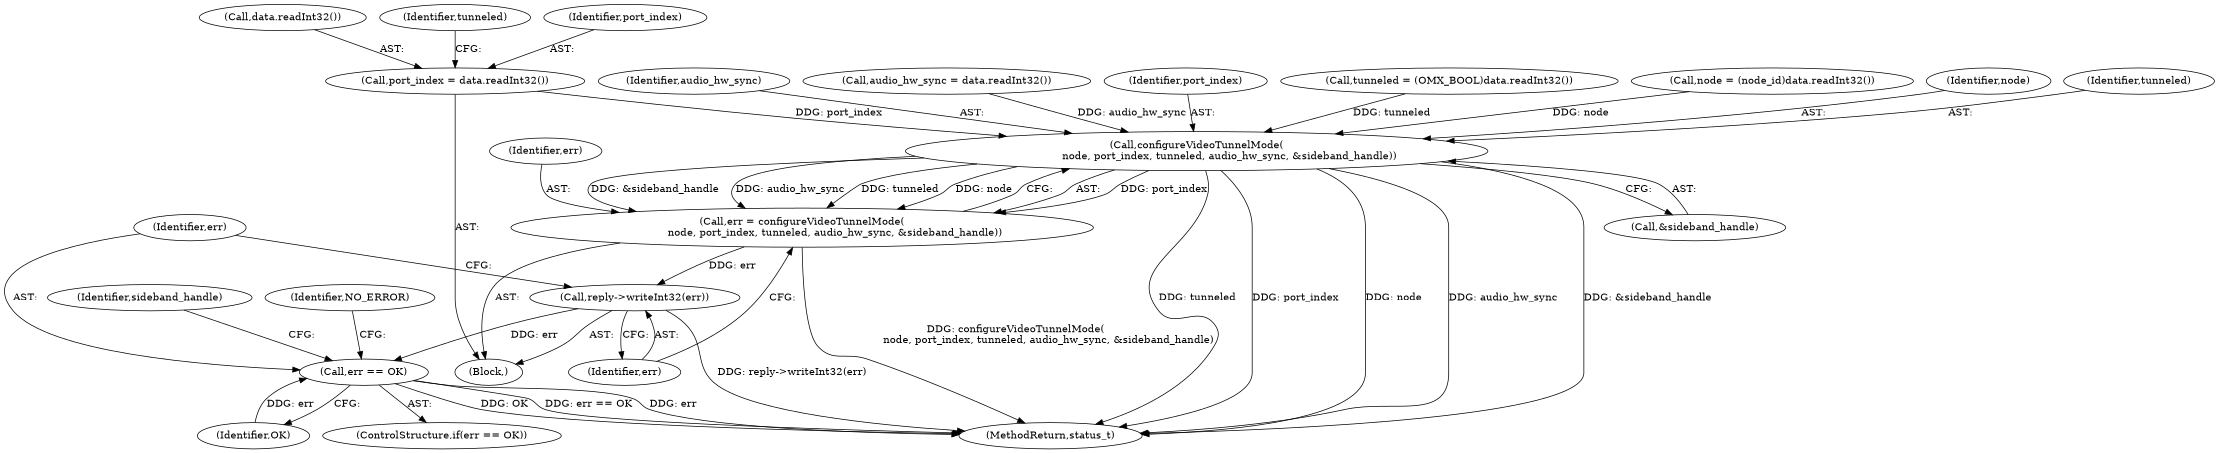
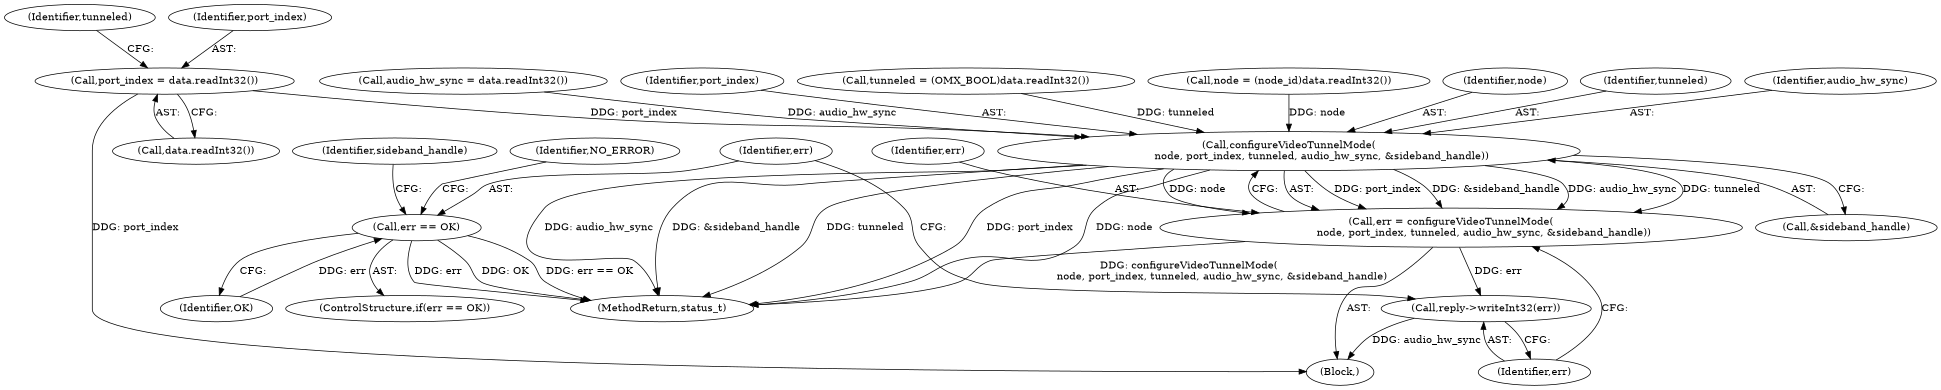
edge "(Call,port_index = data.readInt32())" -> "(Call,data.readInt32())": added, label "CFG:"
edge "(Call,port_index = data.readInt32())" -> "(Block,)": label "AST: " -> "DDG: port_index"
edge "(Call,reply->writeInt32(err))" -> "(Call,err == OK)": removed, label "DDG: err"
edge "(Call,reply->writeInt32(err))" -> "(Block,)": label "AST: " -> "DDG: audio_hw_sync"
edge "(Call,reply->writeInt32(err))" -> "(MethodReturn,status_t)": removed, label "DDG: reply->writeInt32(err)"
